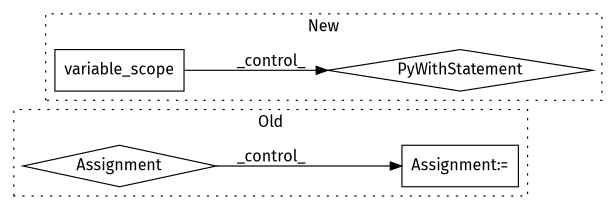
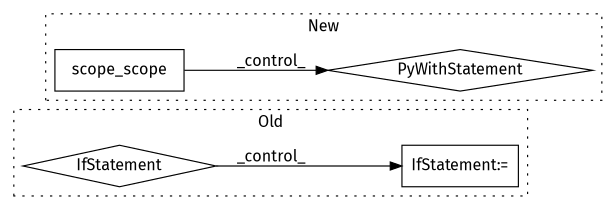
node "variable_scope": label "variable_scope" -> "scope_scope"
node "Assignment": label "Assignment" -> "IfStatement"
node "Assignment:=": label "Assignment:=" -> "IfStatement:="
